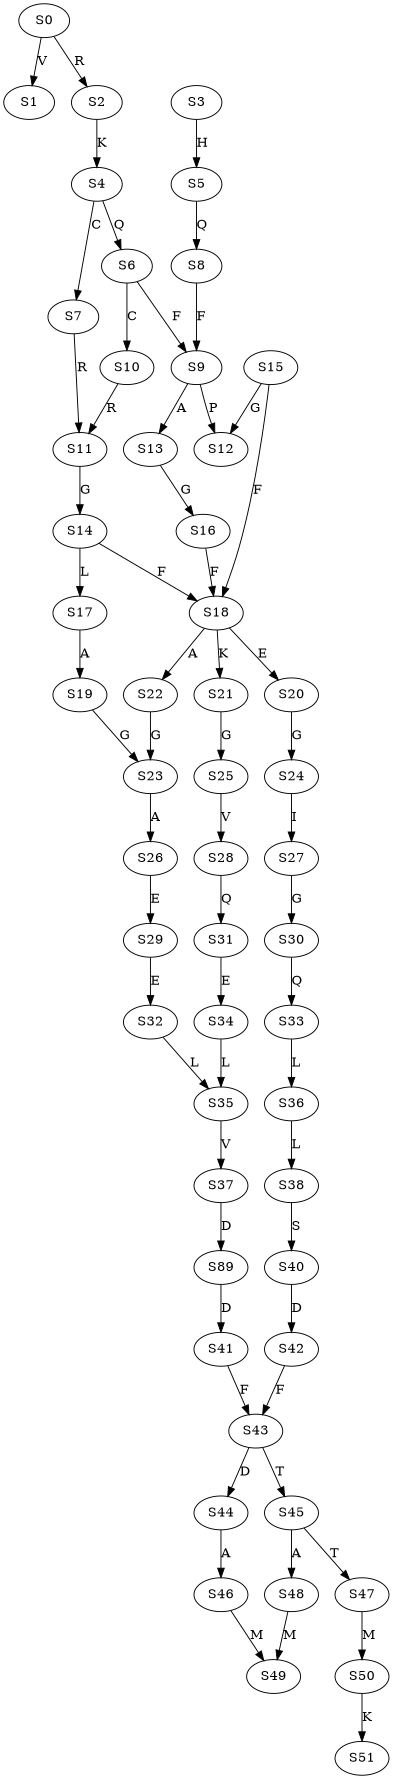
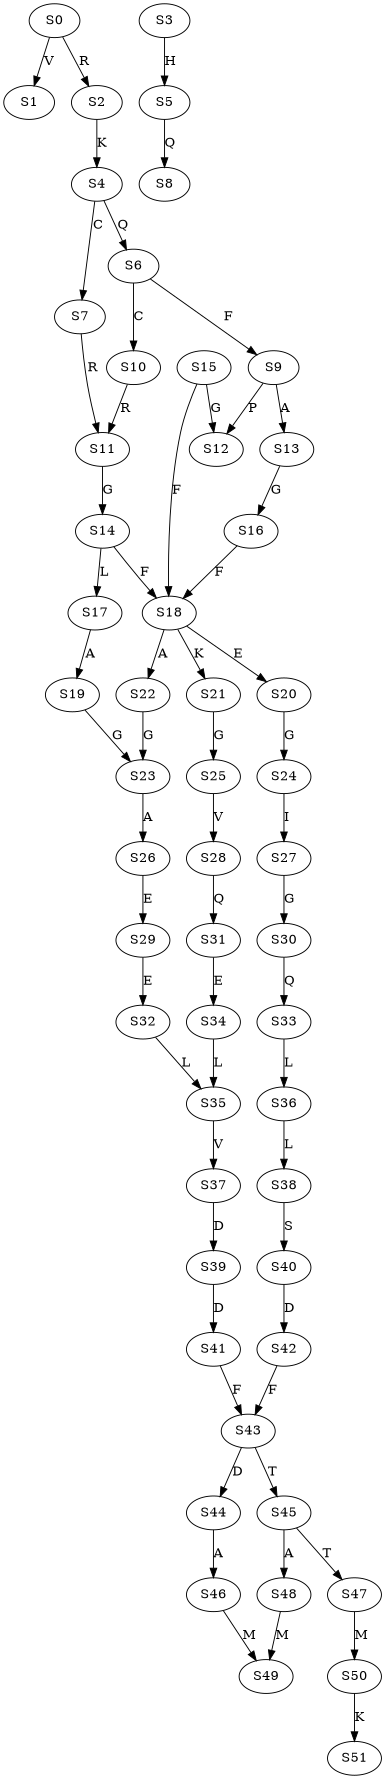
edge "S8" -> "S9": removed, label "F"
node "S89": label "S89" -> "S39"
